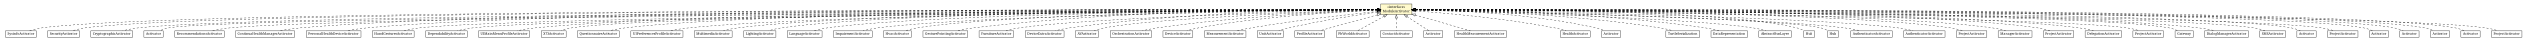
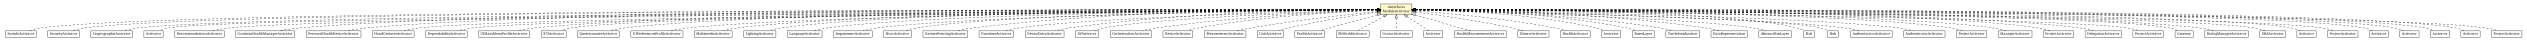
node "DiseaseActivator": added
node "BusesLayer": added
